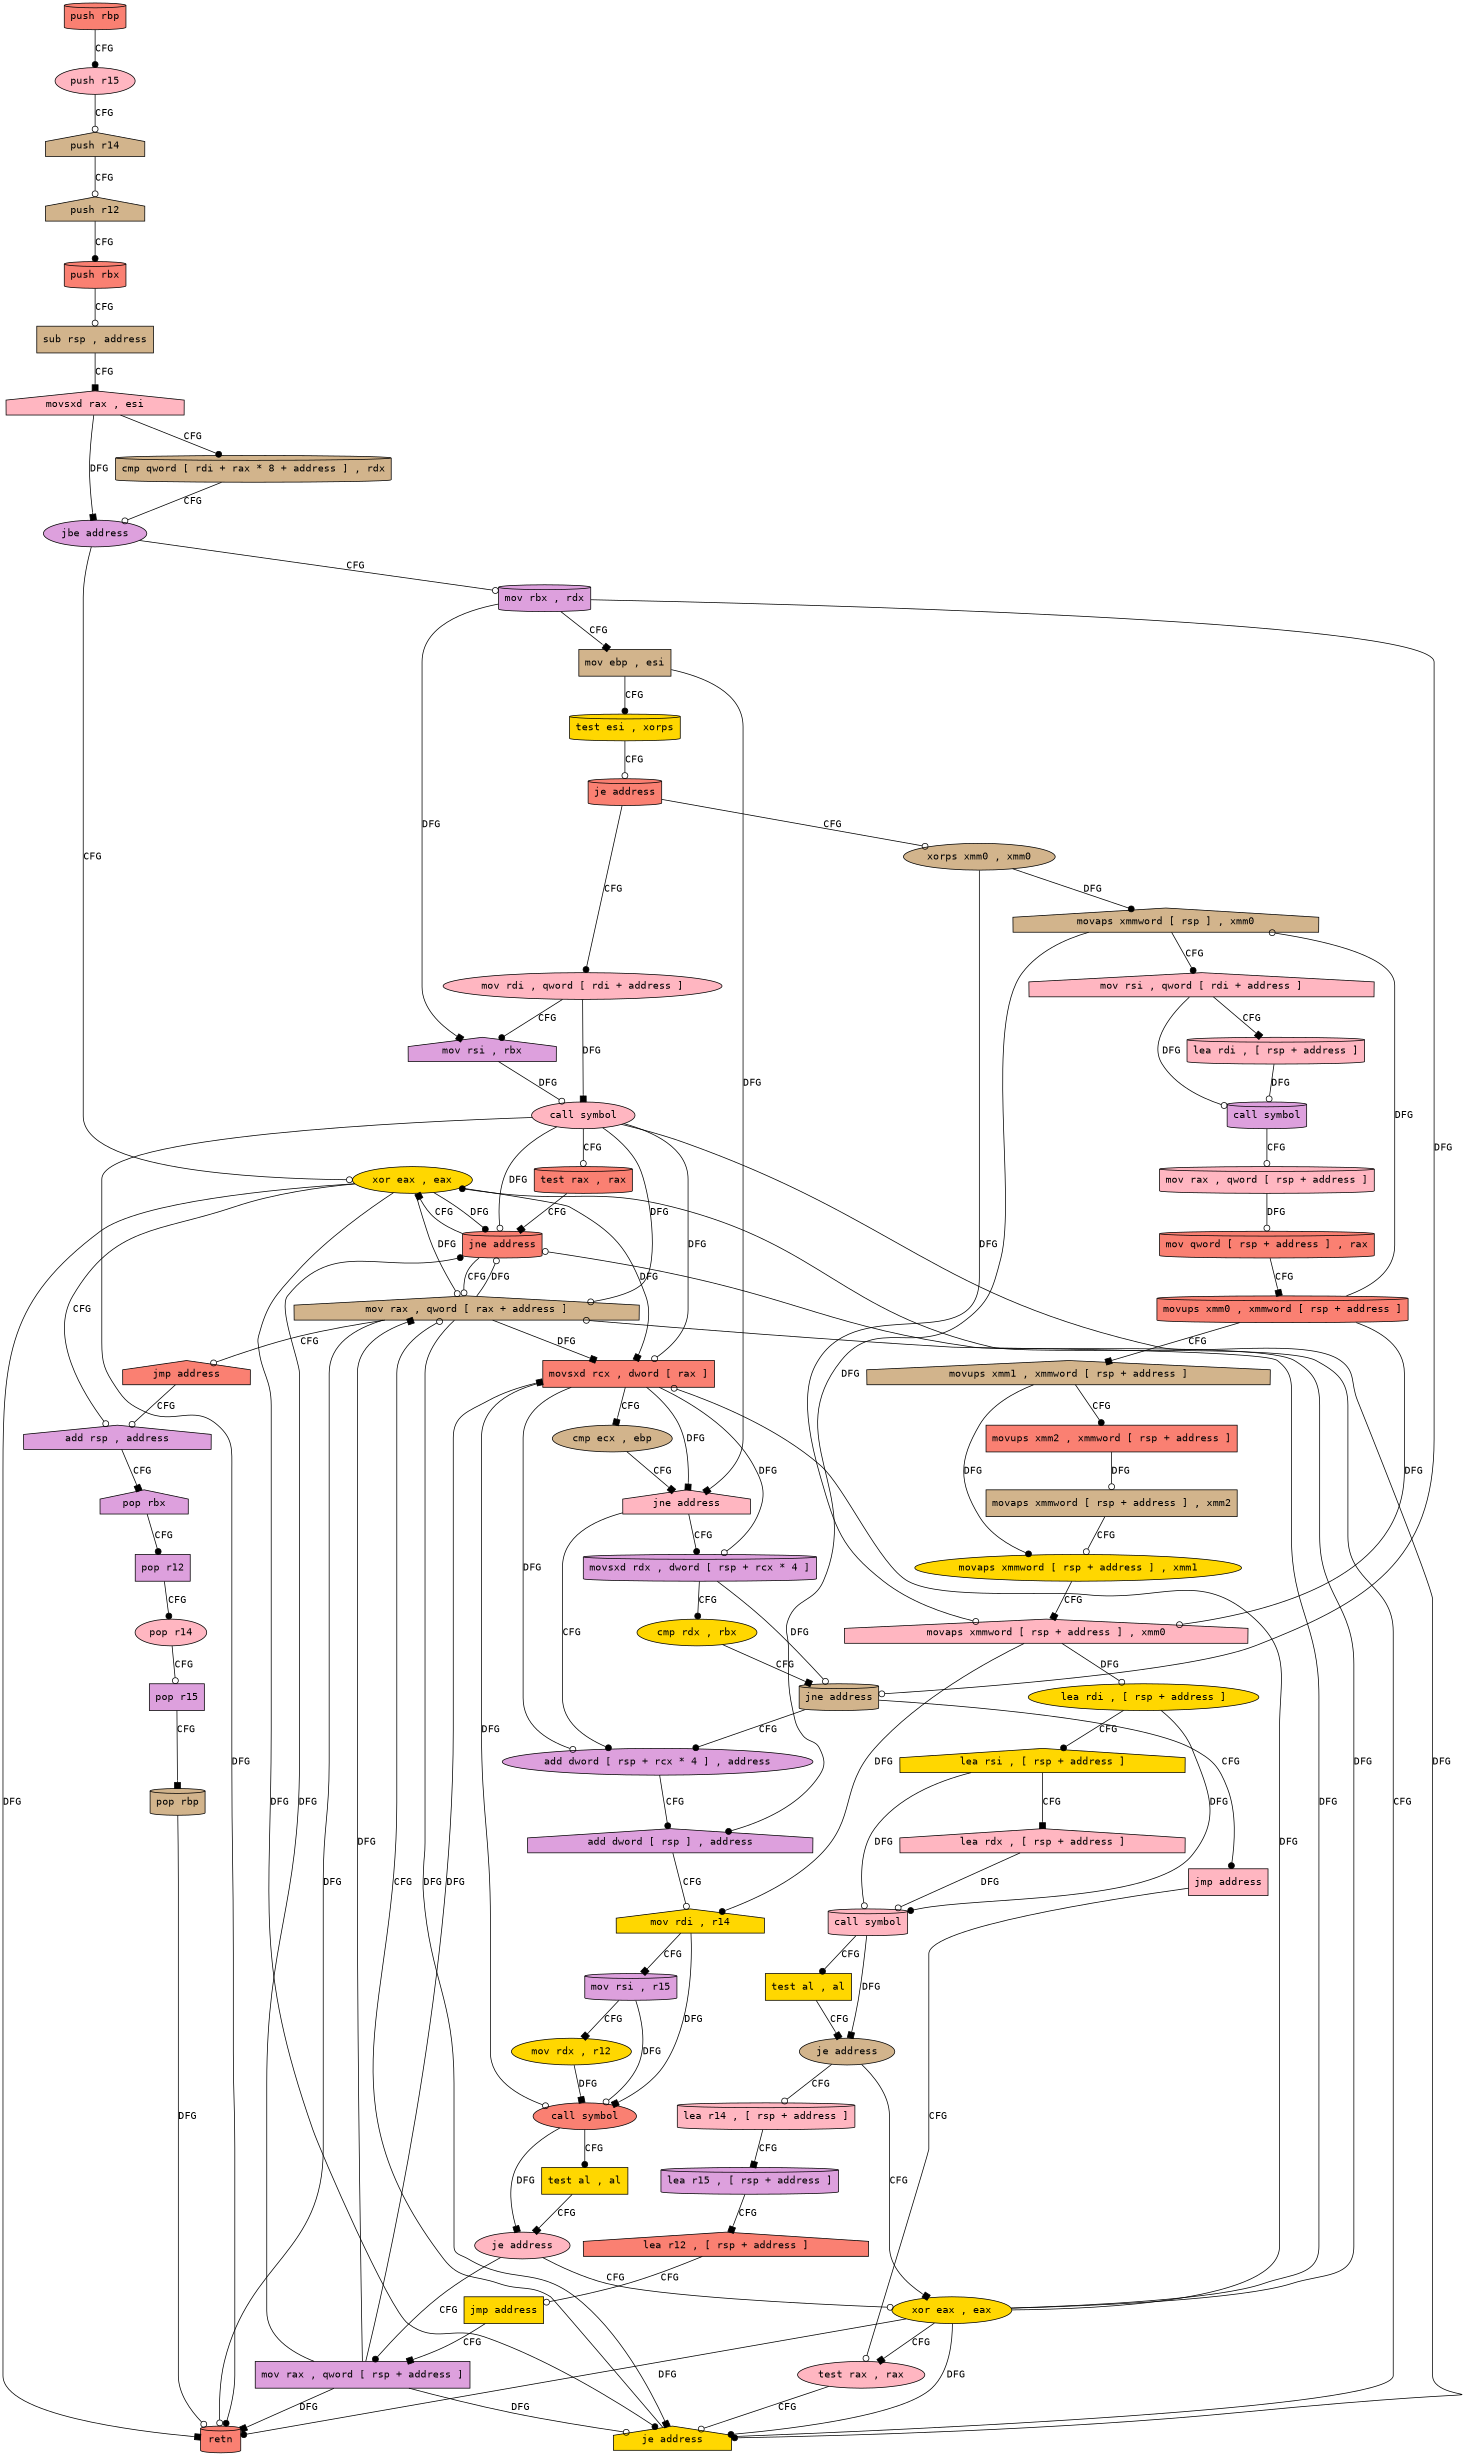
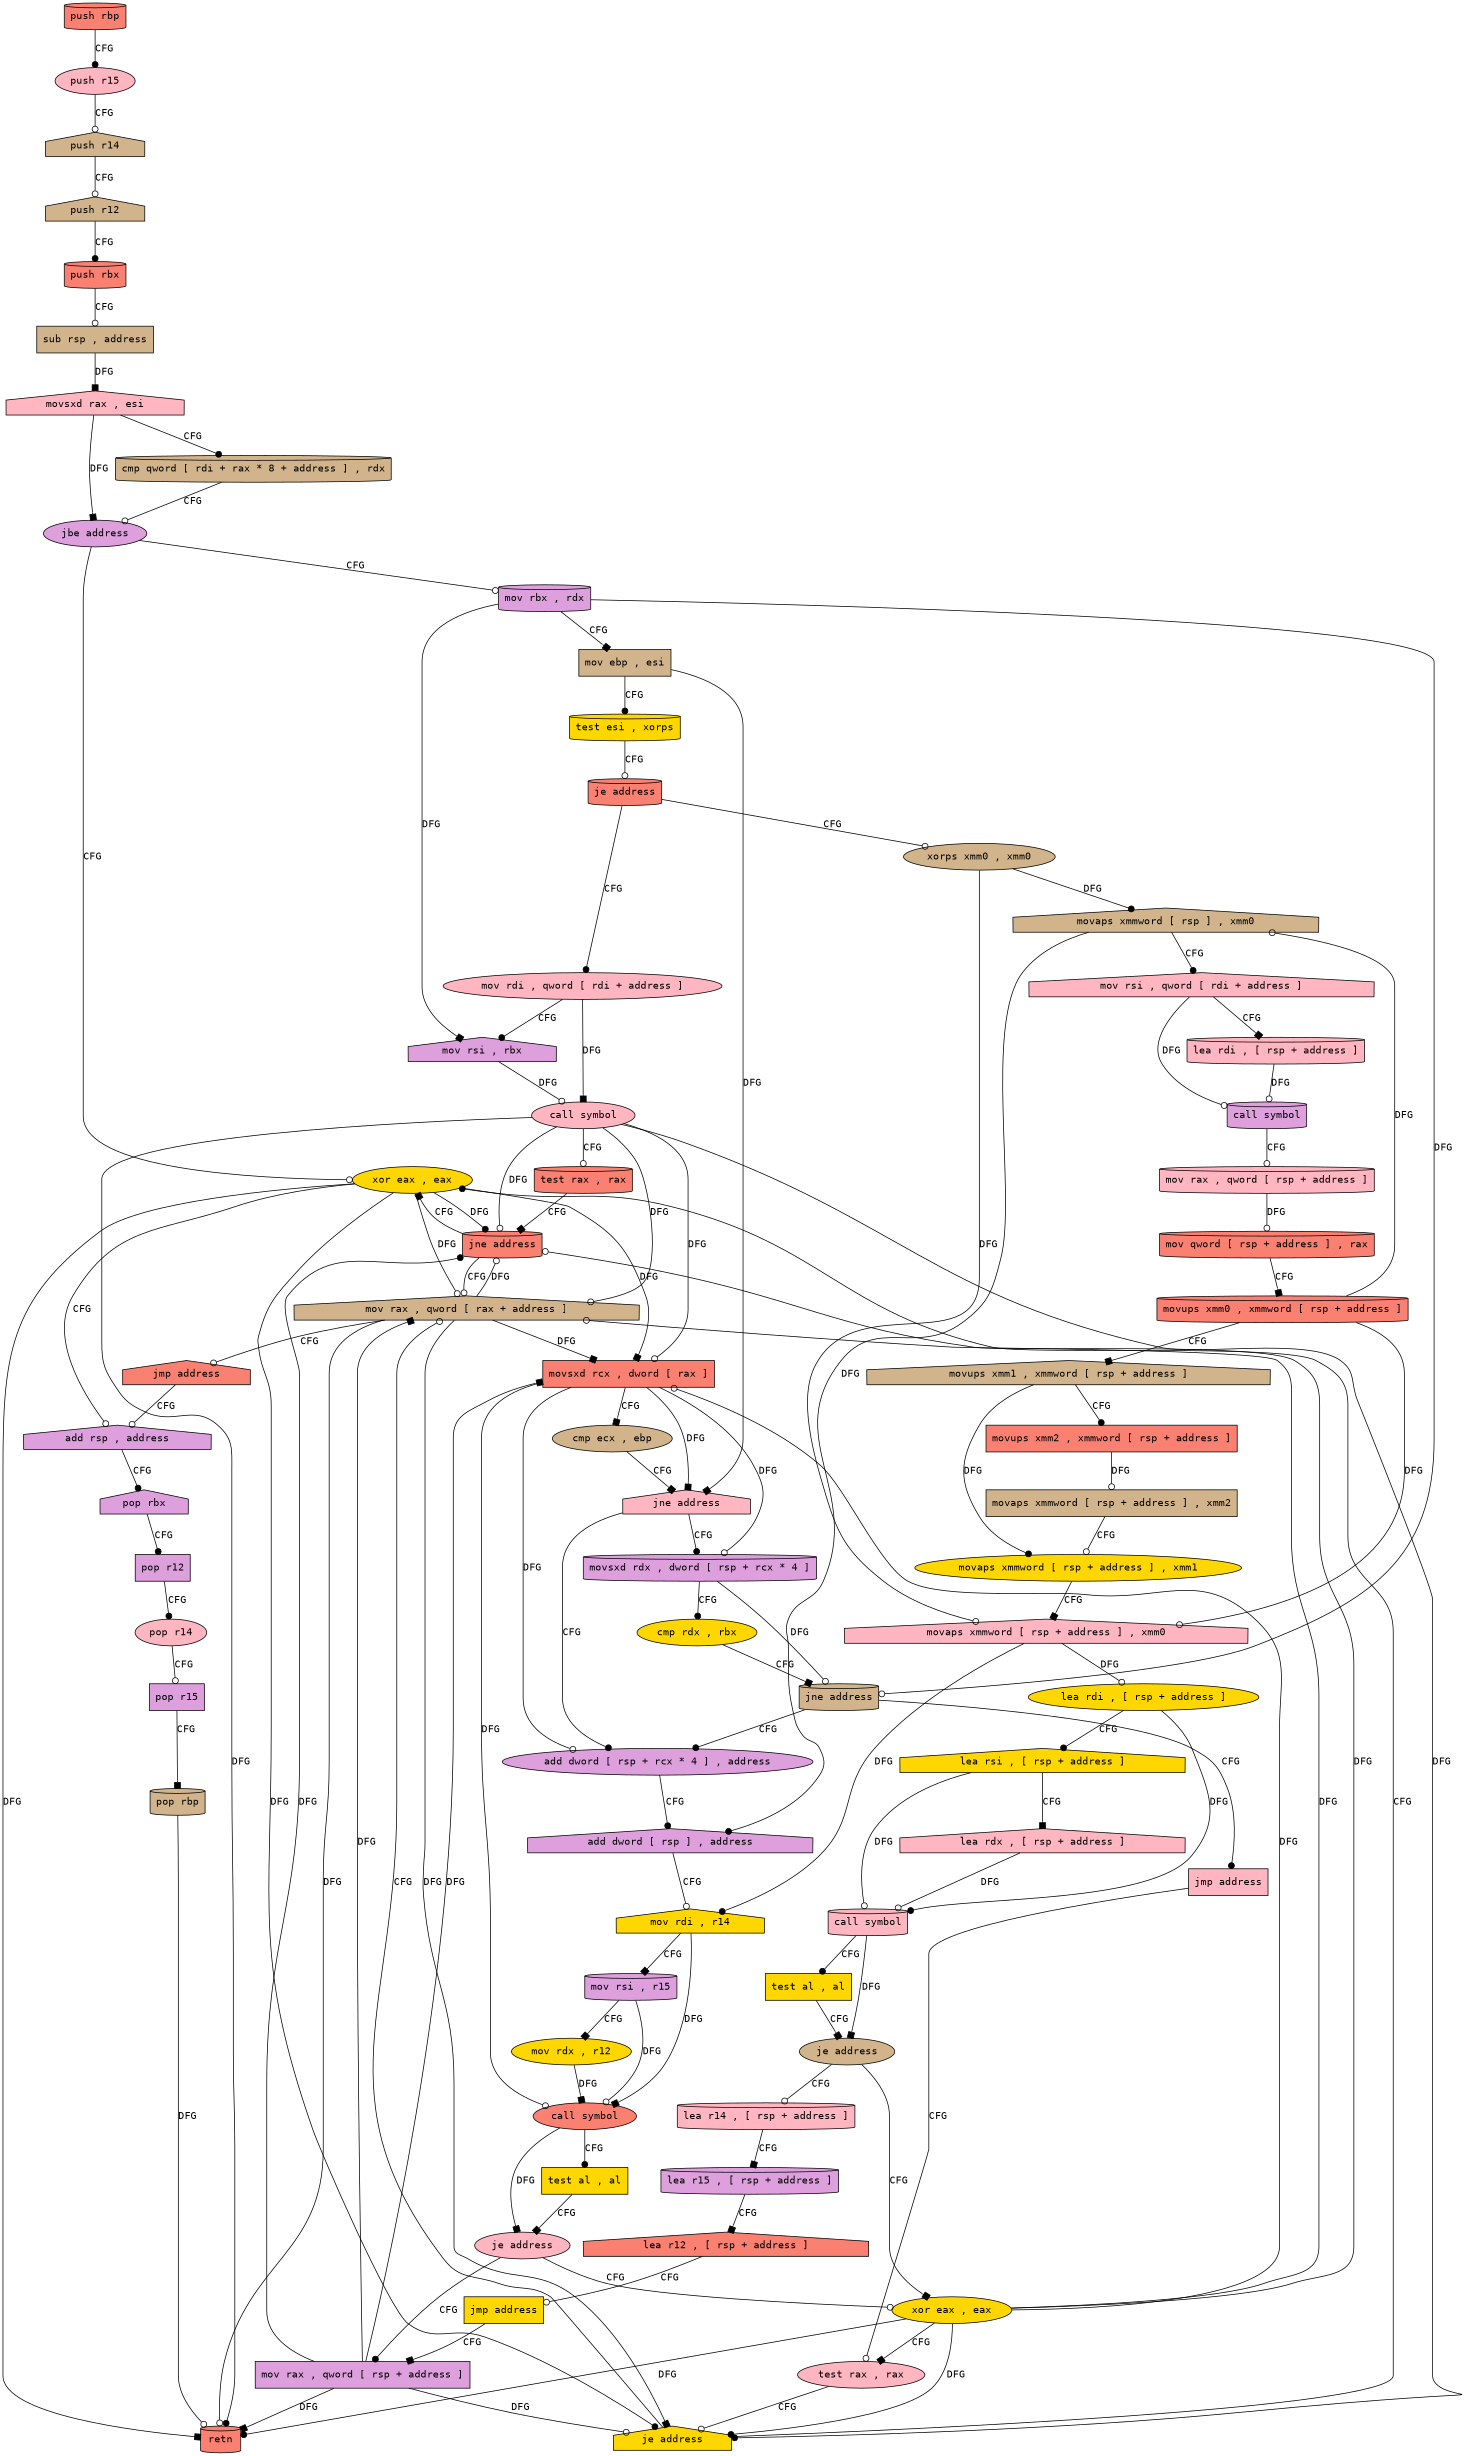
edge "sub rsp , address" -> "movsxd rax , esi": label "CFG" -> "DFG"
edge "add rsp , address" -> "pop rbx": arrowhead box -> dot
